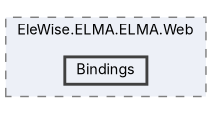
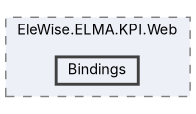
cluster "EleWise.ELMA.ELMA.Web": label "EleWise.ELMA.ELMA.Web" -> "EleWise.ELMA.KPI.Web"
